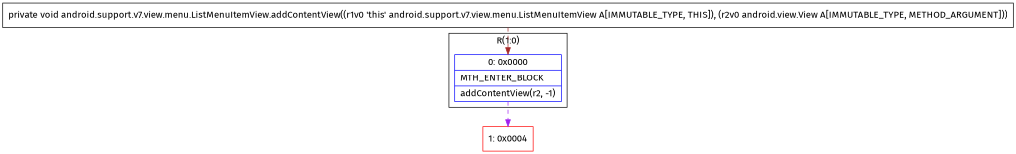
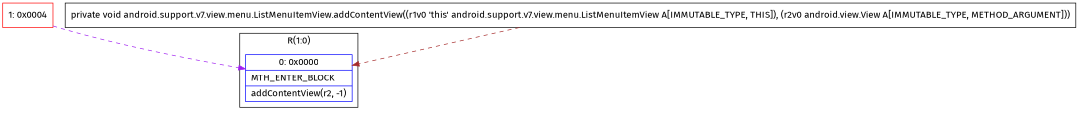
edge "0: 0x0000" -> "1: 0x0004": reversed
